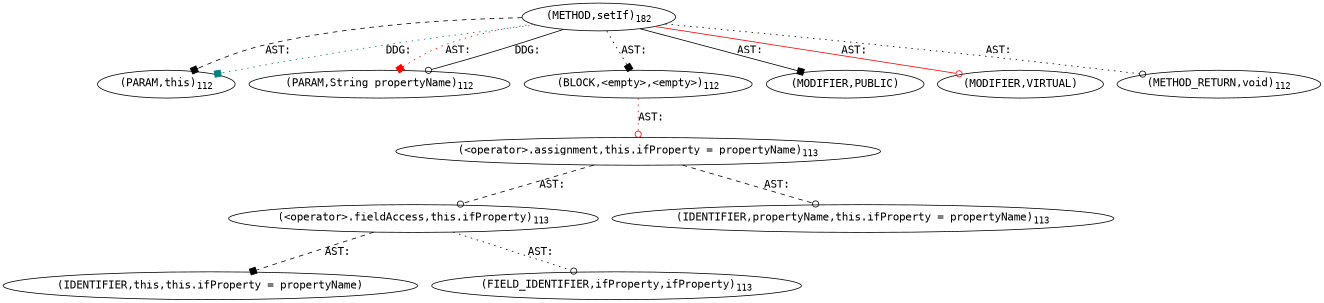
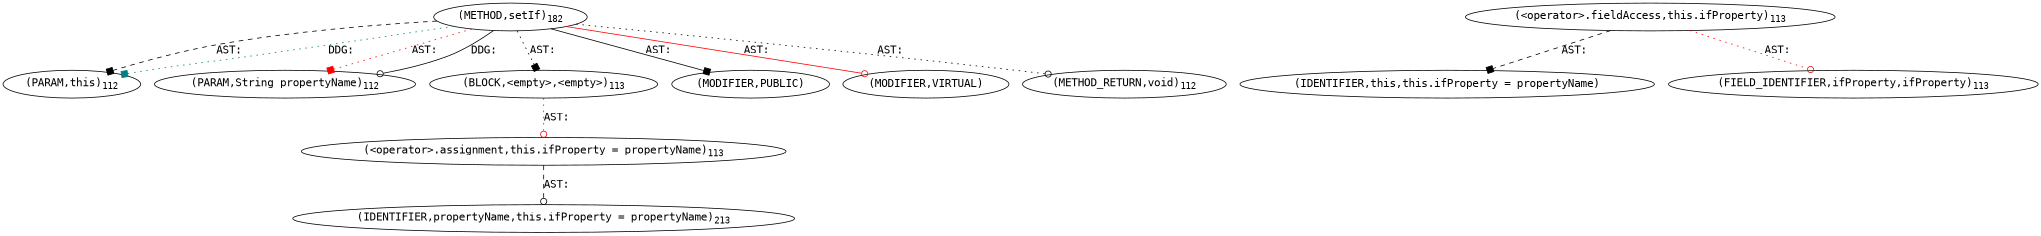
node "(BLOCK,<empty>,<empty>)": text "112" -> "113"
edge "(<operator>.assignment,this.ifProperty = propertyName)" -> "(<operator>.fieldAccess,this.ifProperty)": removed, label "AST:"
node "(IDENTIFIER,propertyName,this.ifProperty = propertyName)": text "113" -> "213"
edge "(<operator>.fieldAccess,this.ifProperty)" -> "(FIELD_IDENTIFIER,ifProperty,ifProperty)": color black -> red
